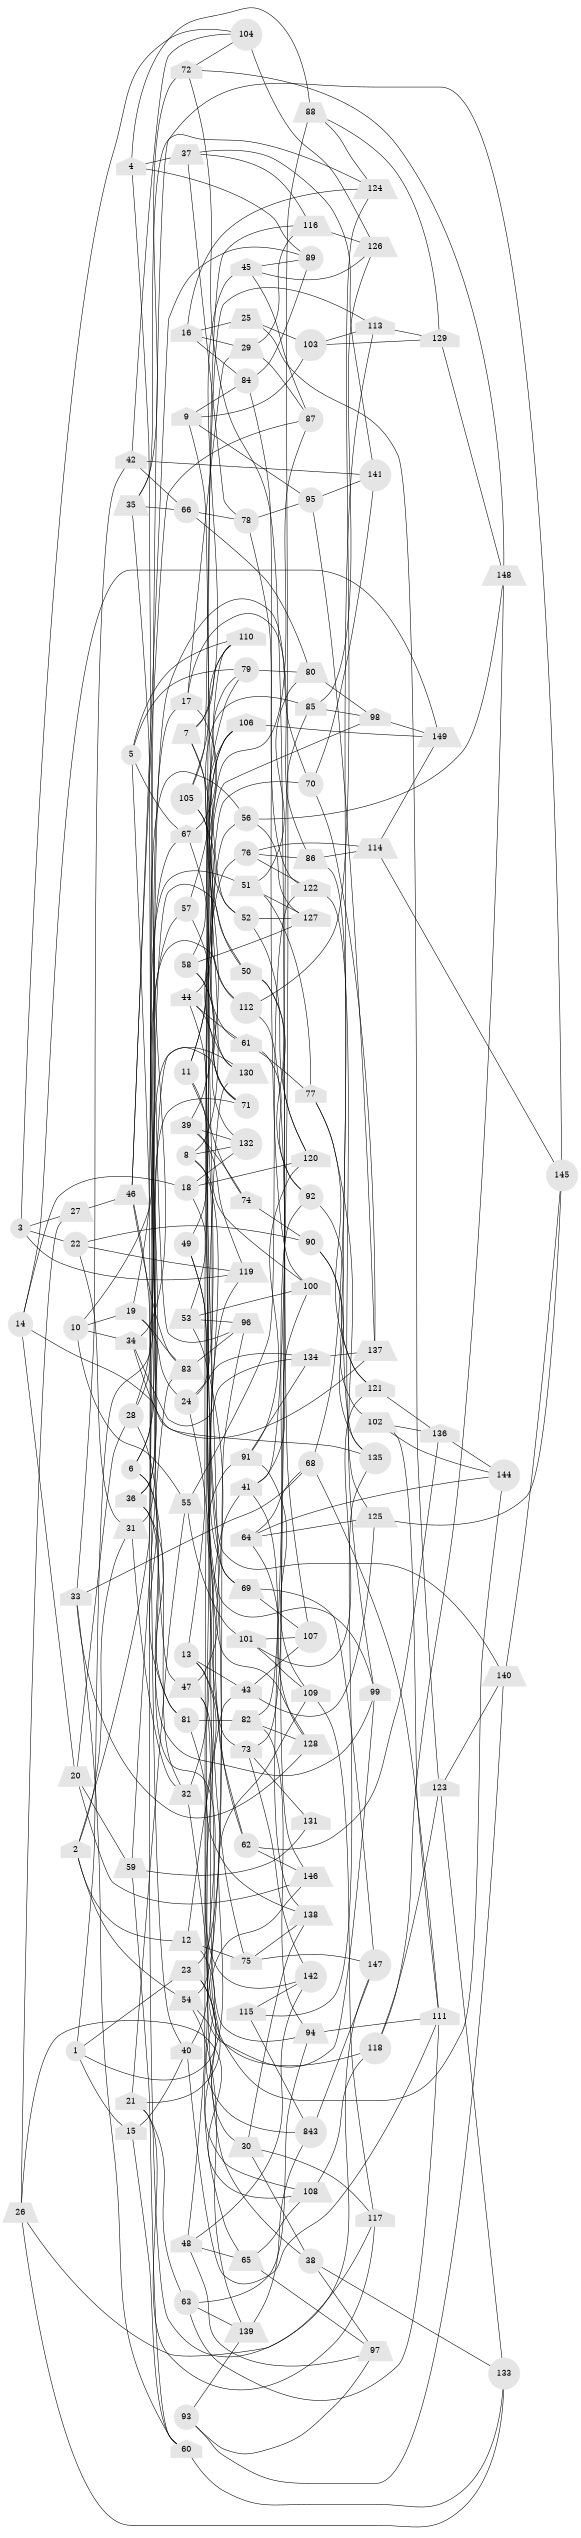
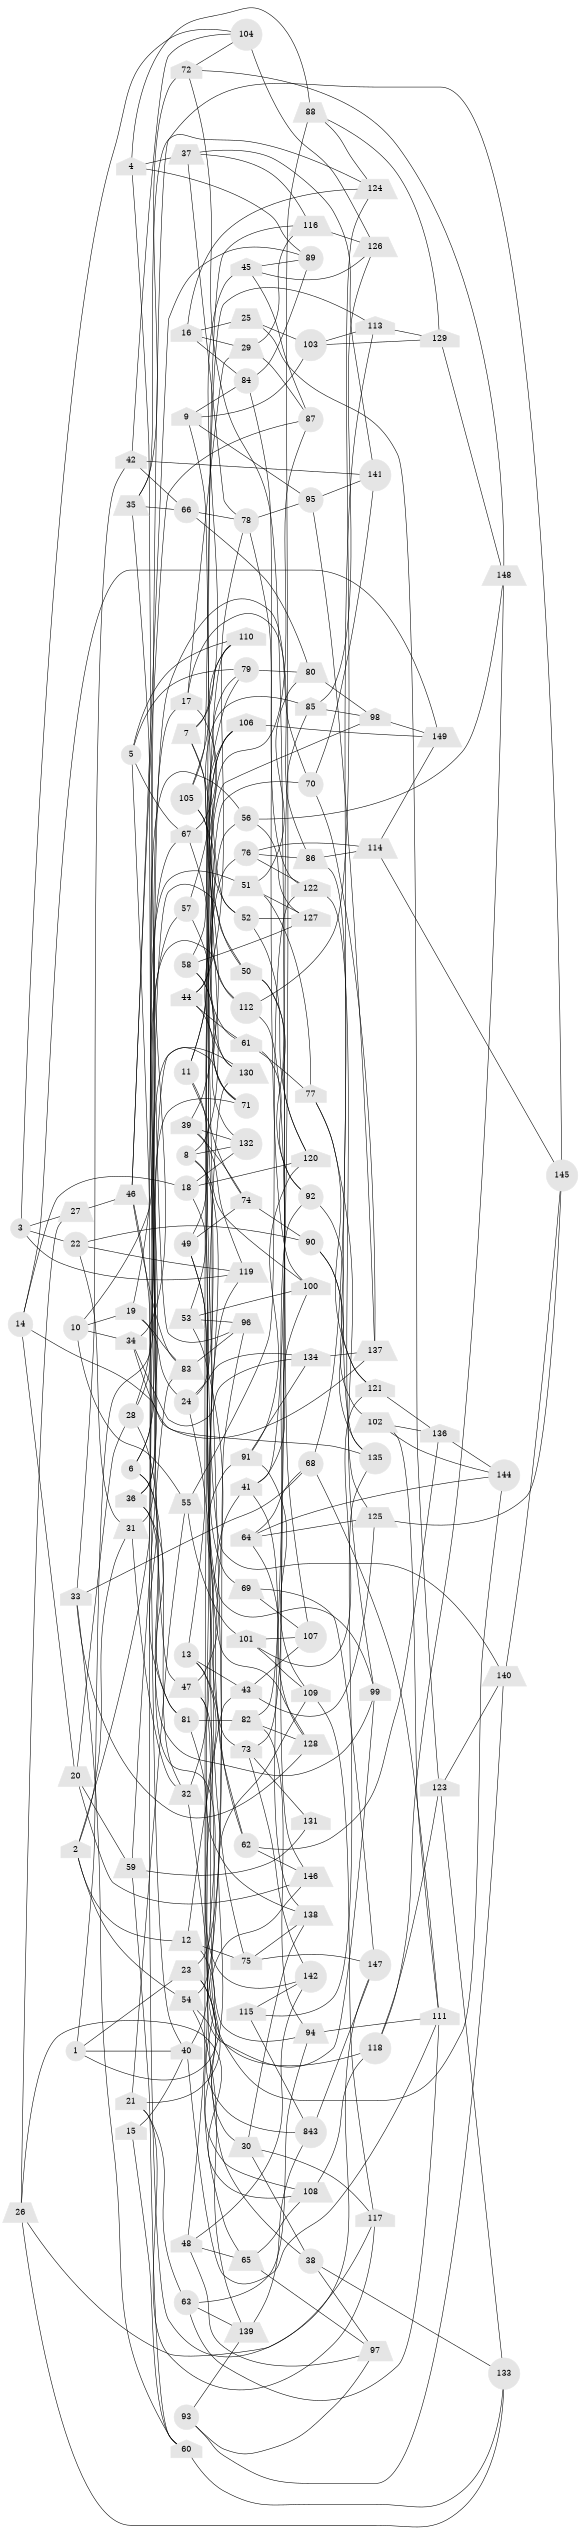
edge "74" -- "49": added
edge "44" -- "69": now "44" -- "78"
edge "1" -- "15": now "1" -- "40"
